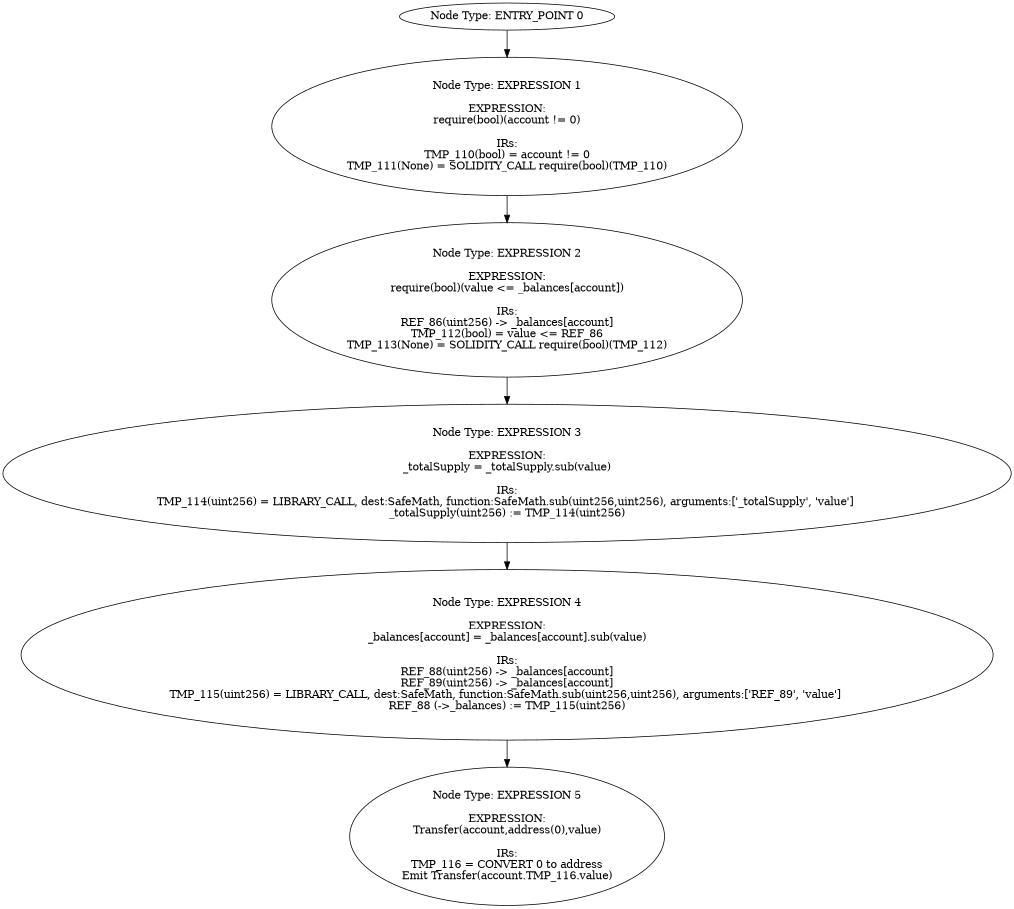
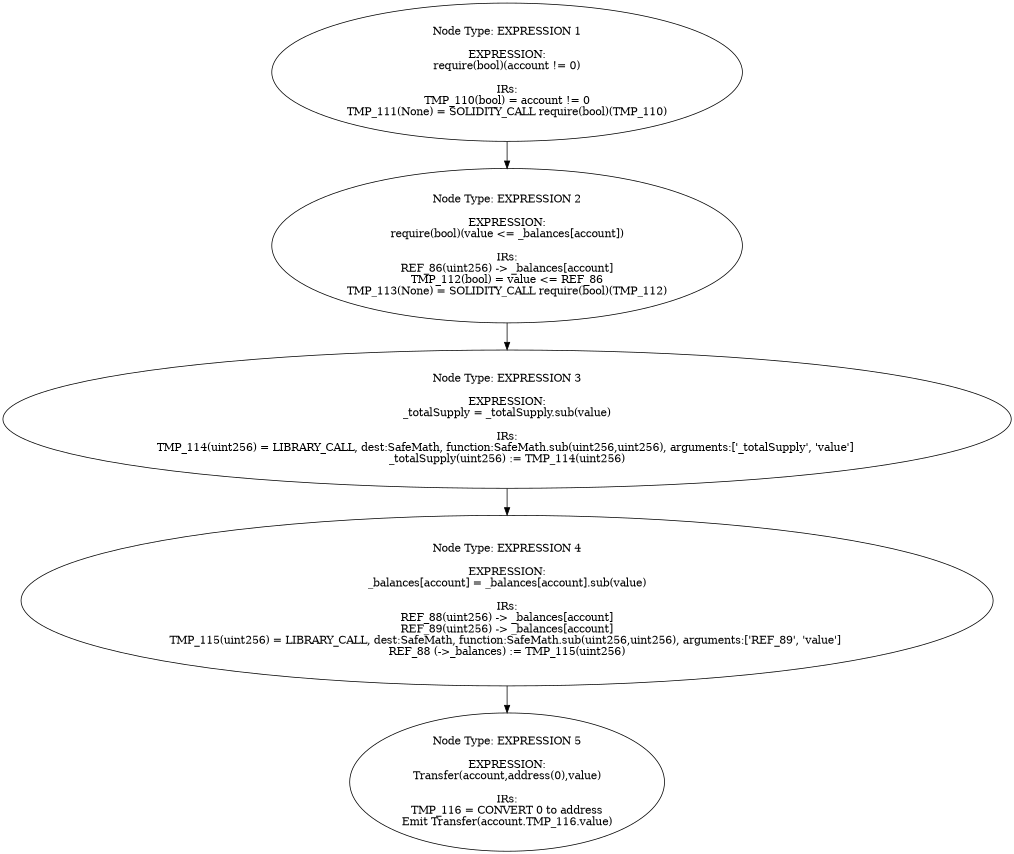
node "Node Type: ENTRY_POINT 0": removed
